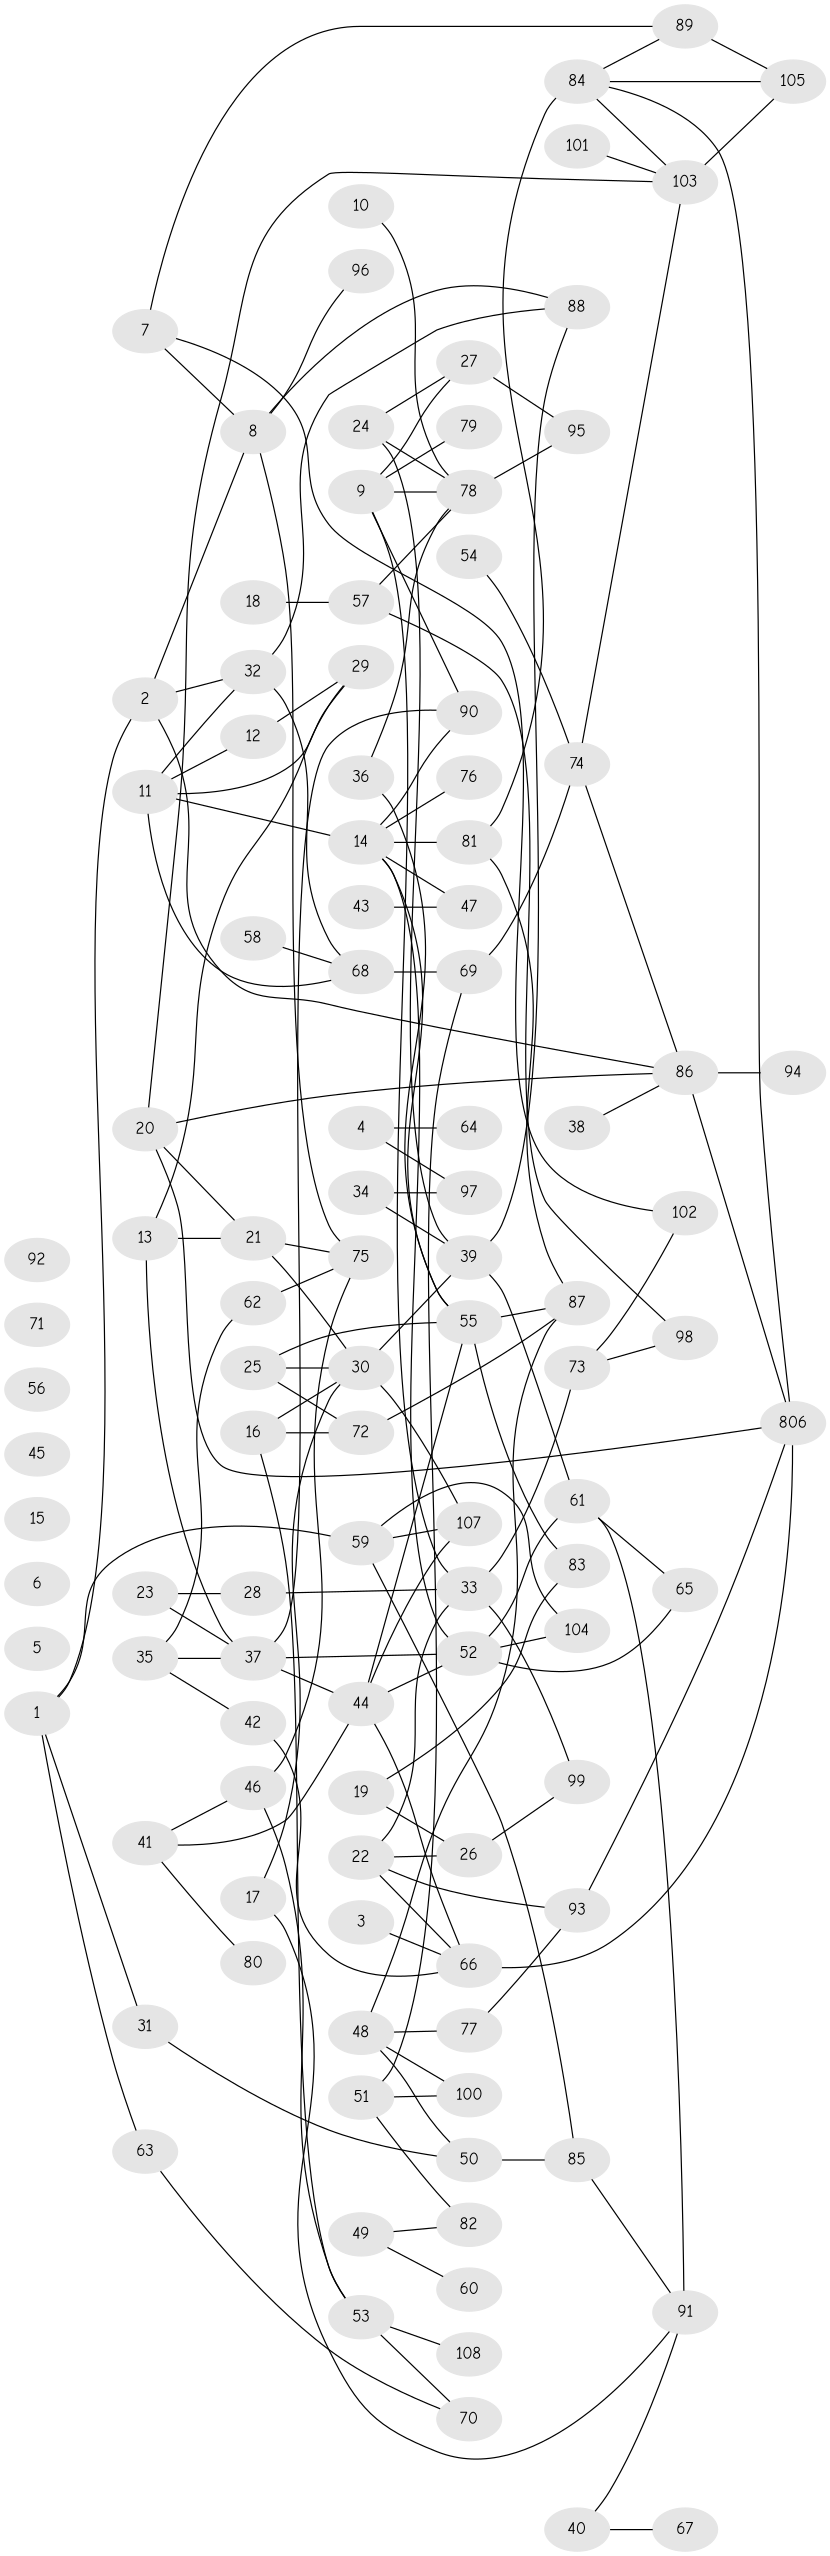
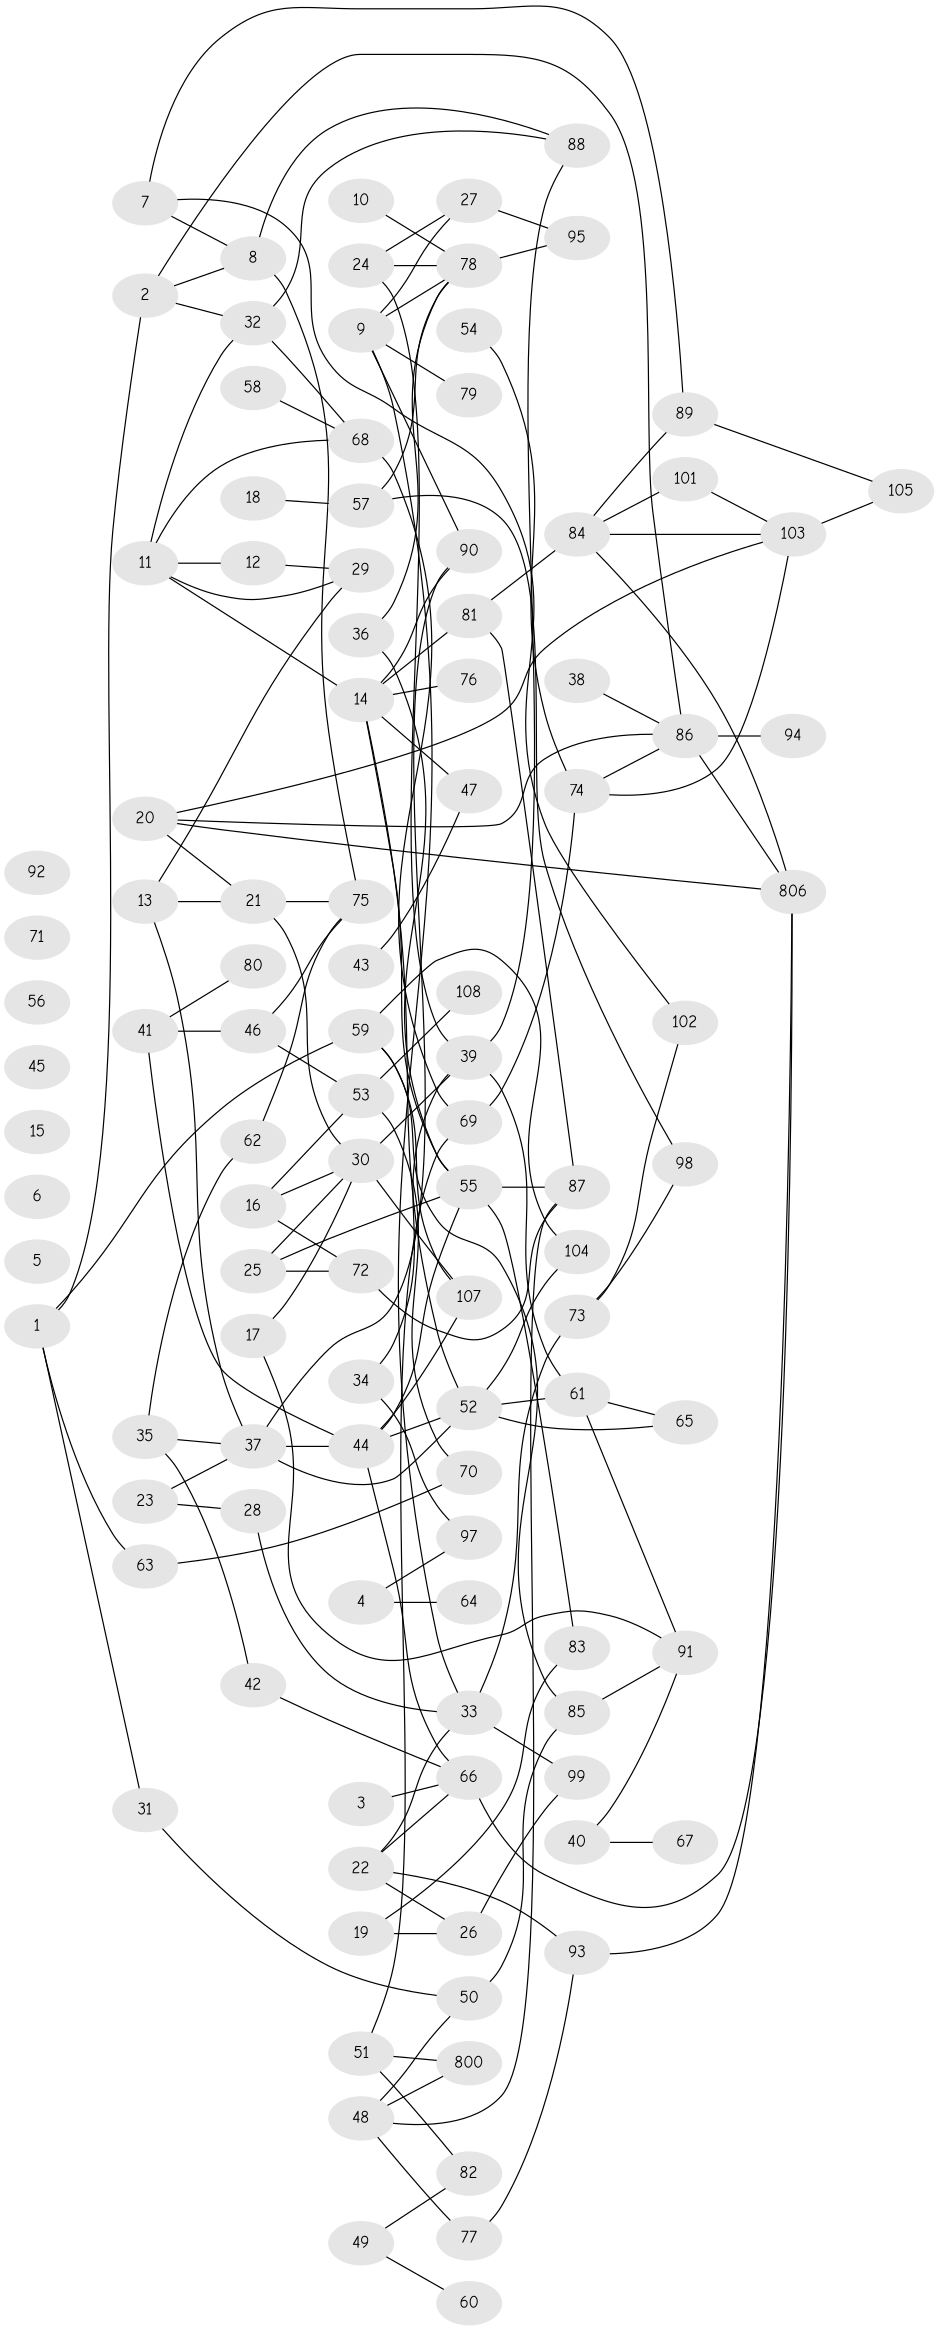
edge "84" -- "105": now "84" -- "101"
node "96": removed
node "100": label "100" -> "800"
